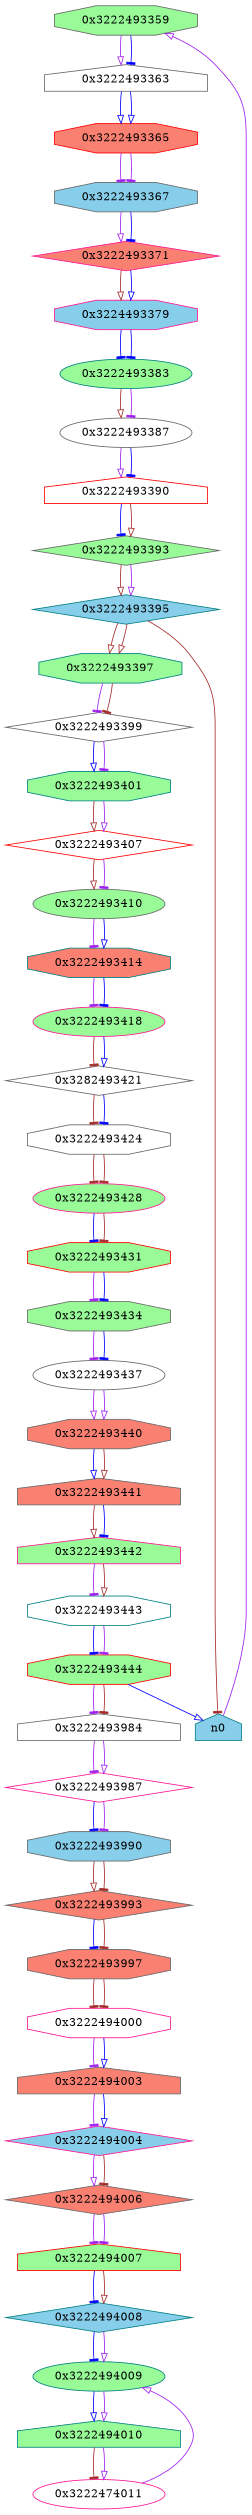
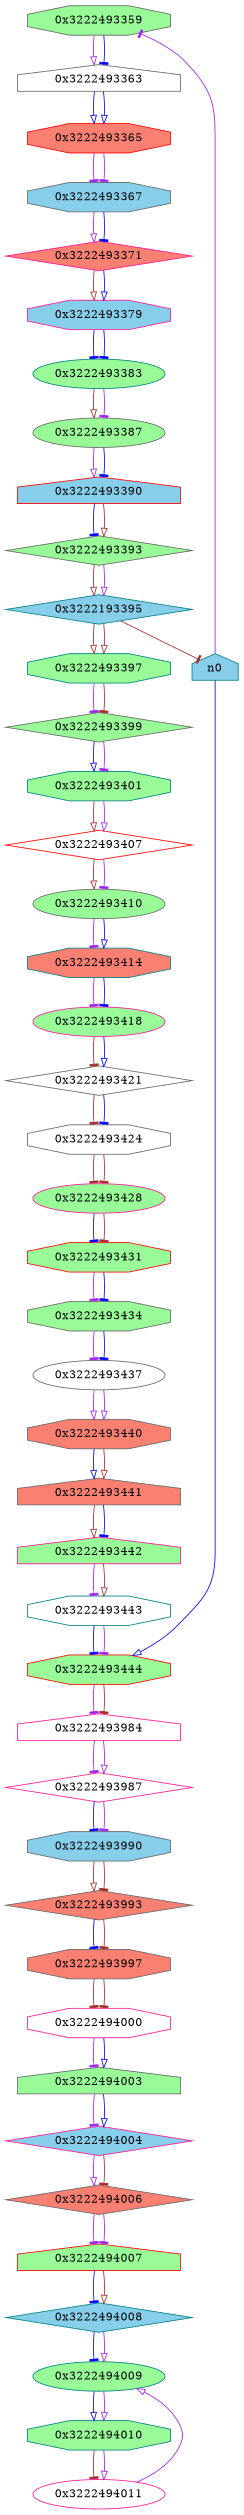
node "0x3224493379": label "0x3224493379" -> "0x3222493379"
node "0x3222493387": fillcolor white -> palegreen
node "0x3222493390": fillcolor white -> skyblue
node "0x3222493395": label "0x3222493395" -> "0x3222193395"
node "0x3222493399": fillcolor white -> palegreen
edge "n0" -> "0x3222493359": arrowhead onormal -> tee
node "0x3282493421": label "0x3282493421" -> "0x3222493421"
edge "0x3222493444" -> "n0": reversed
node "0x3222493984": color gray40 -> deeppink
node "0x3222494003": fillcolor salmon -> palegreen
node "0x3222494010": shape house -> octagon
node "0x3222474011": label "0x3222474011" -> "0x3222494011"
